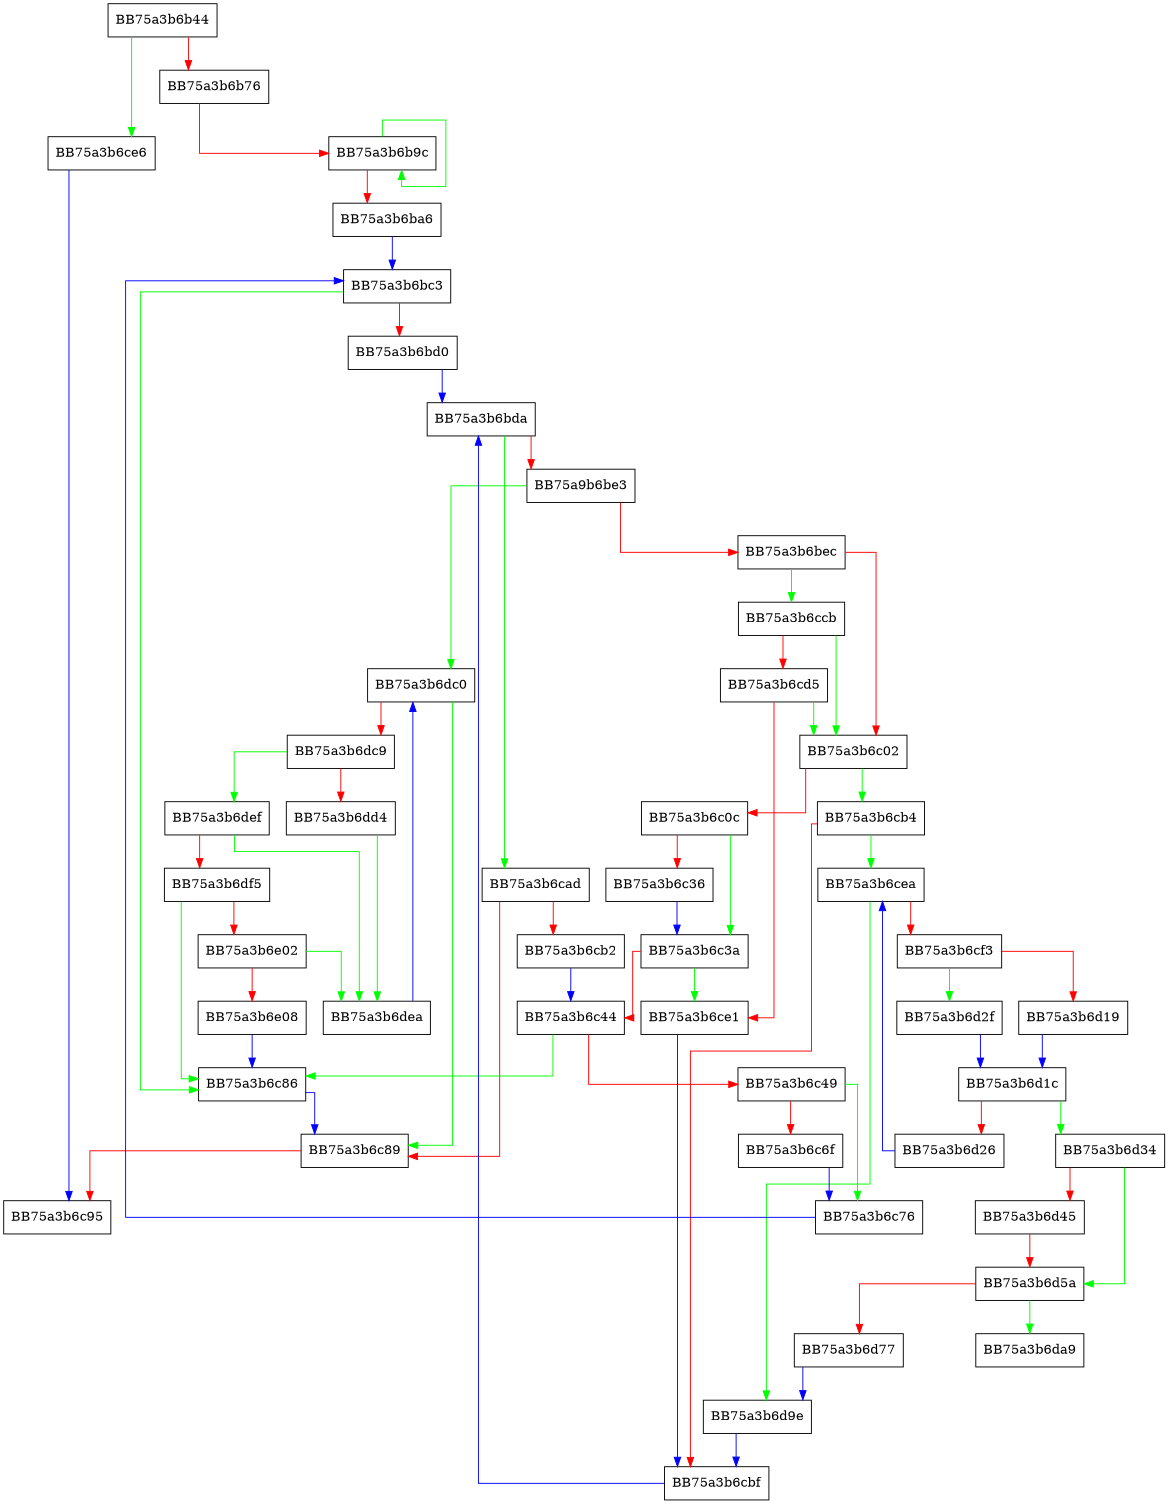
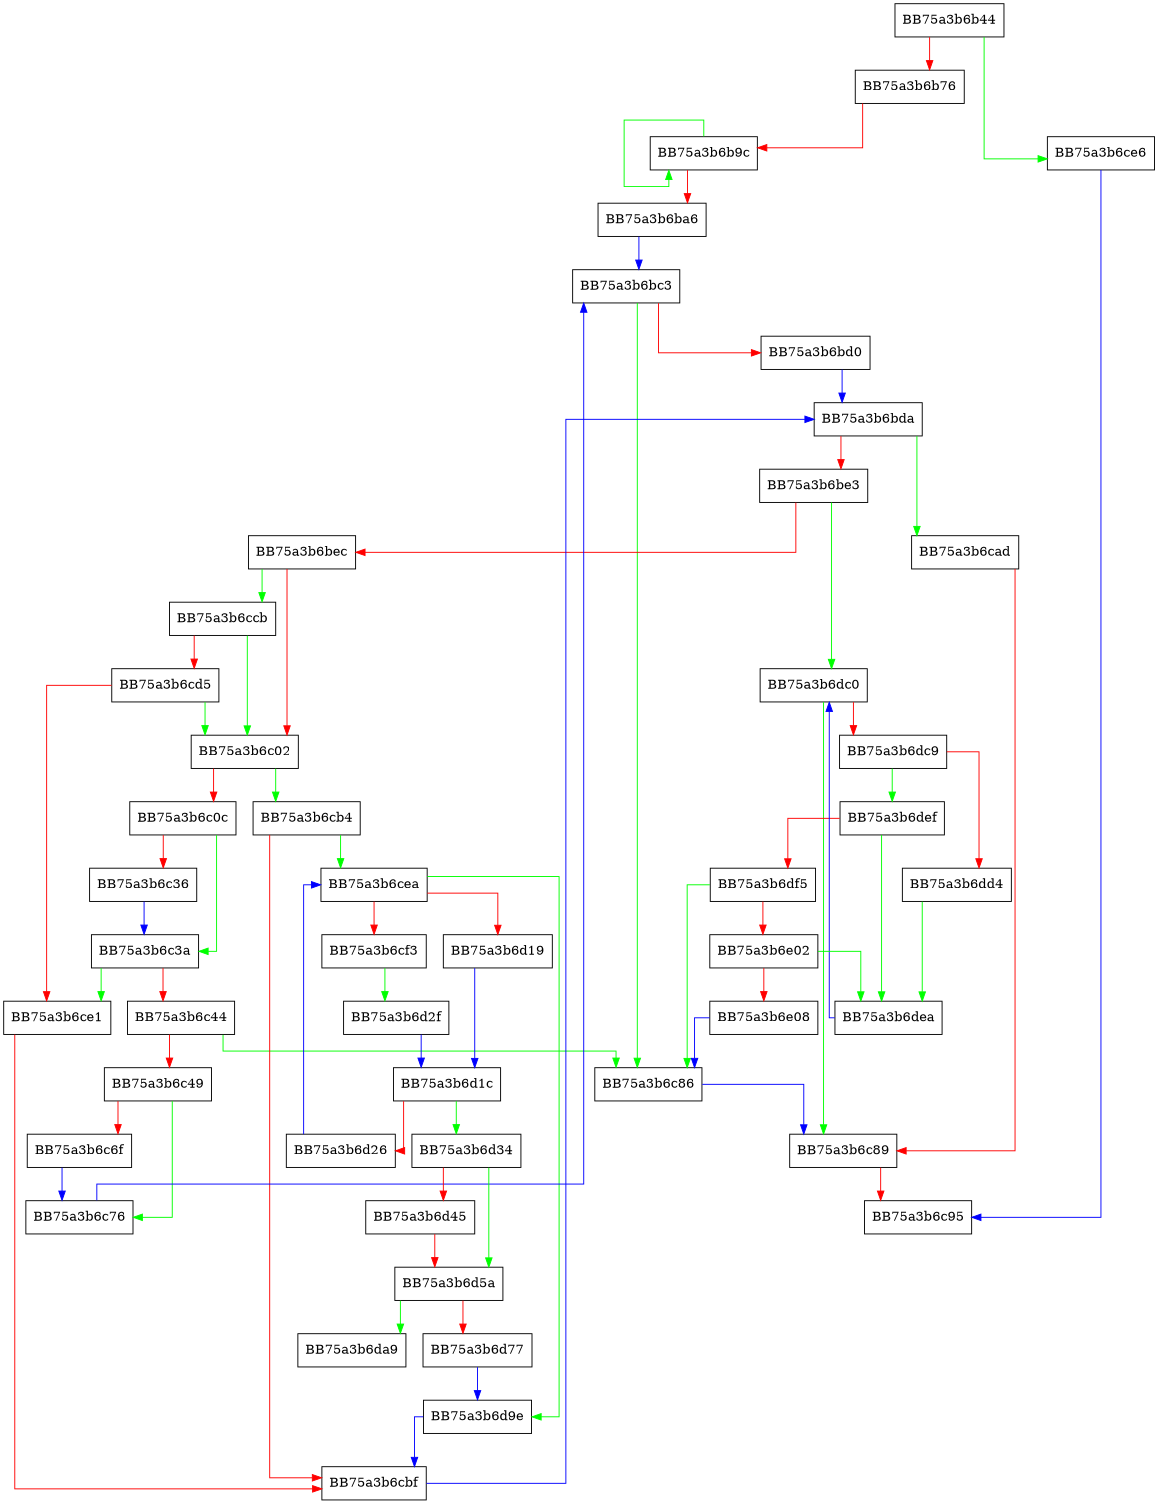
node "BB75a9b6be3": label "BB75a9b6be3" -> "BB75a3b6be3"
node "BB75a3b6cb2": removed
edge "BB75a3b6cf3" -> "BB75a3b6d19": now "BB75a3b6cea" -> "BB75a3b6d19"
edge "BB75a3b6ce1" -> "BB75a3b6cbf": color blue -> red
